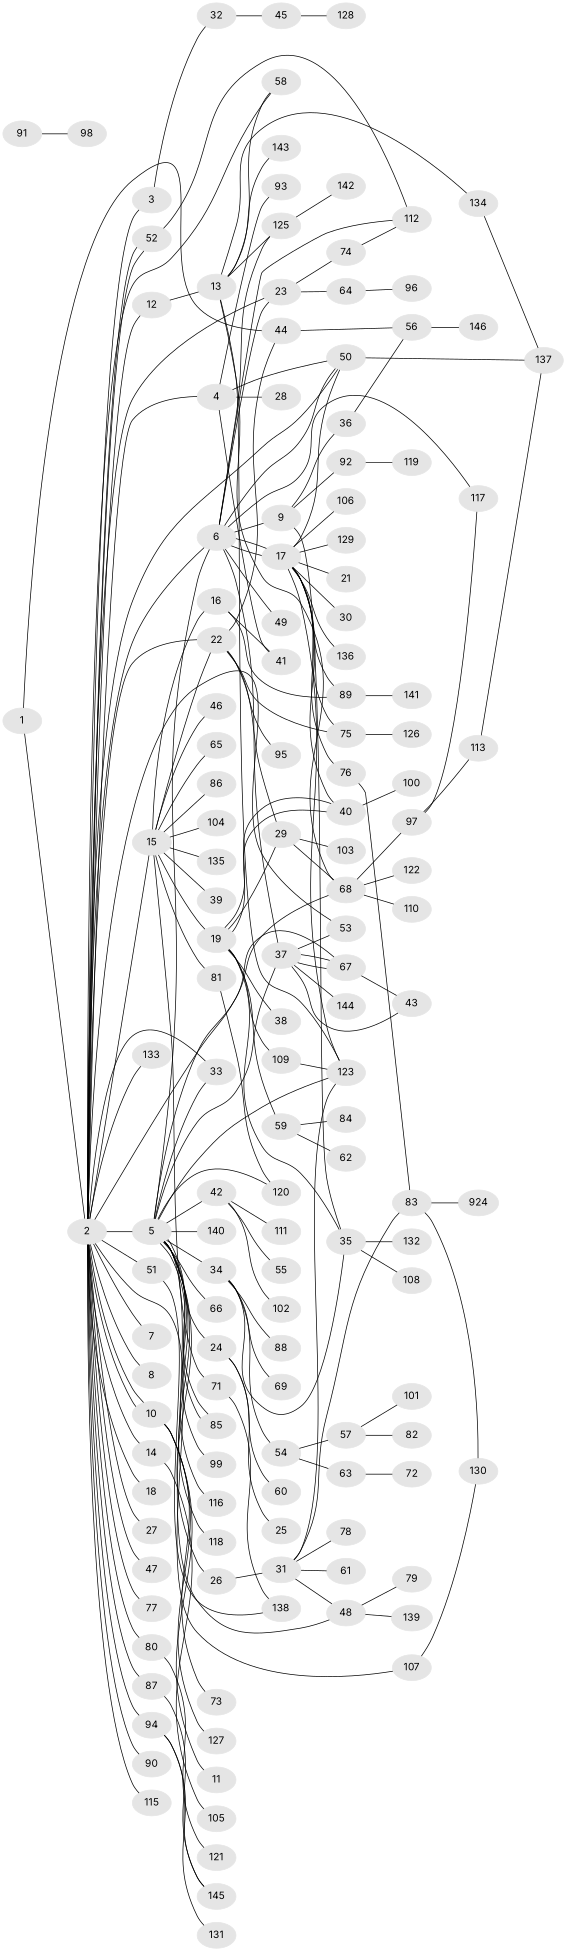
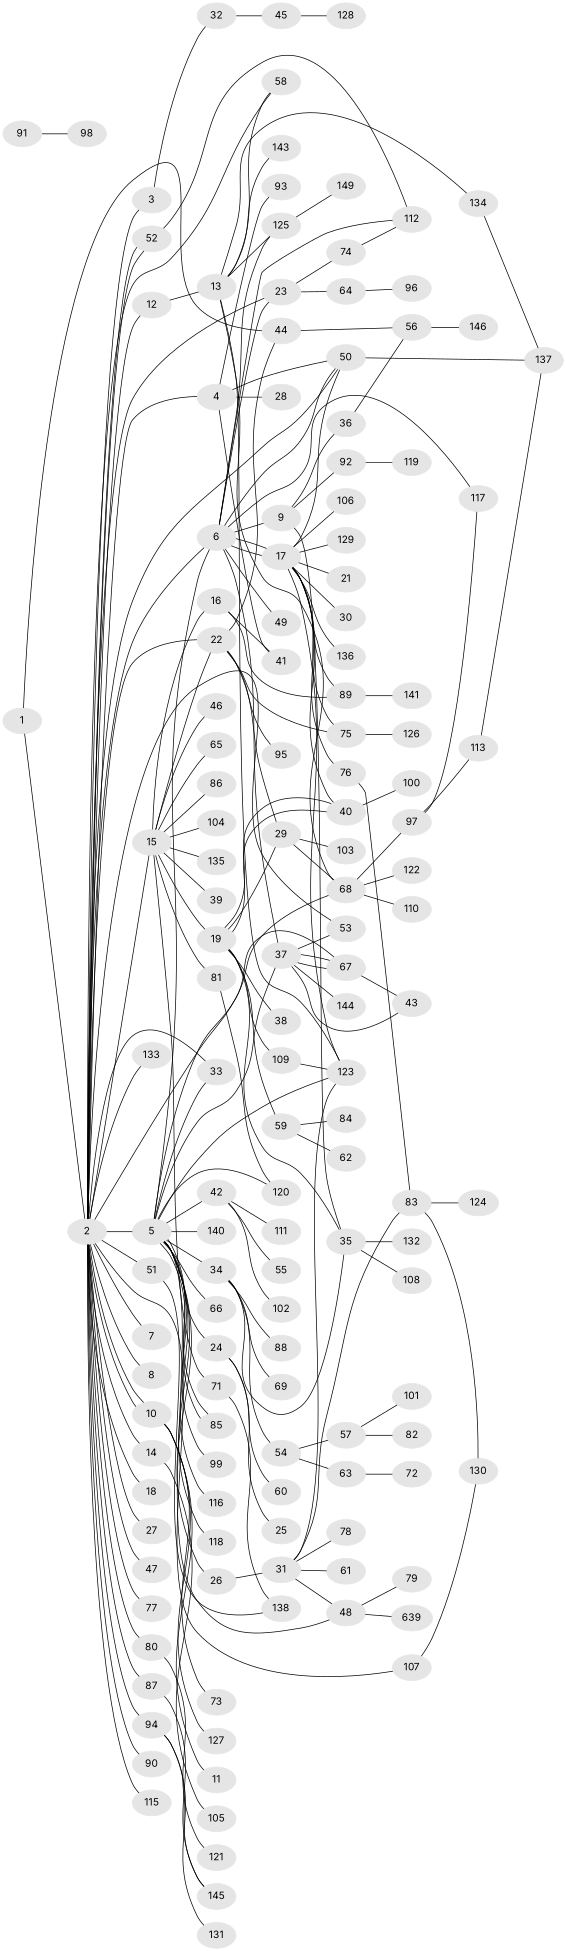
node "142": label "142" -> "149"
node "924": label "924" -> "124"
node "139": label "139" -> "639"
